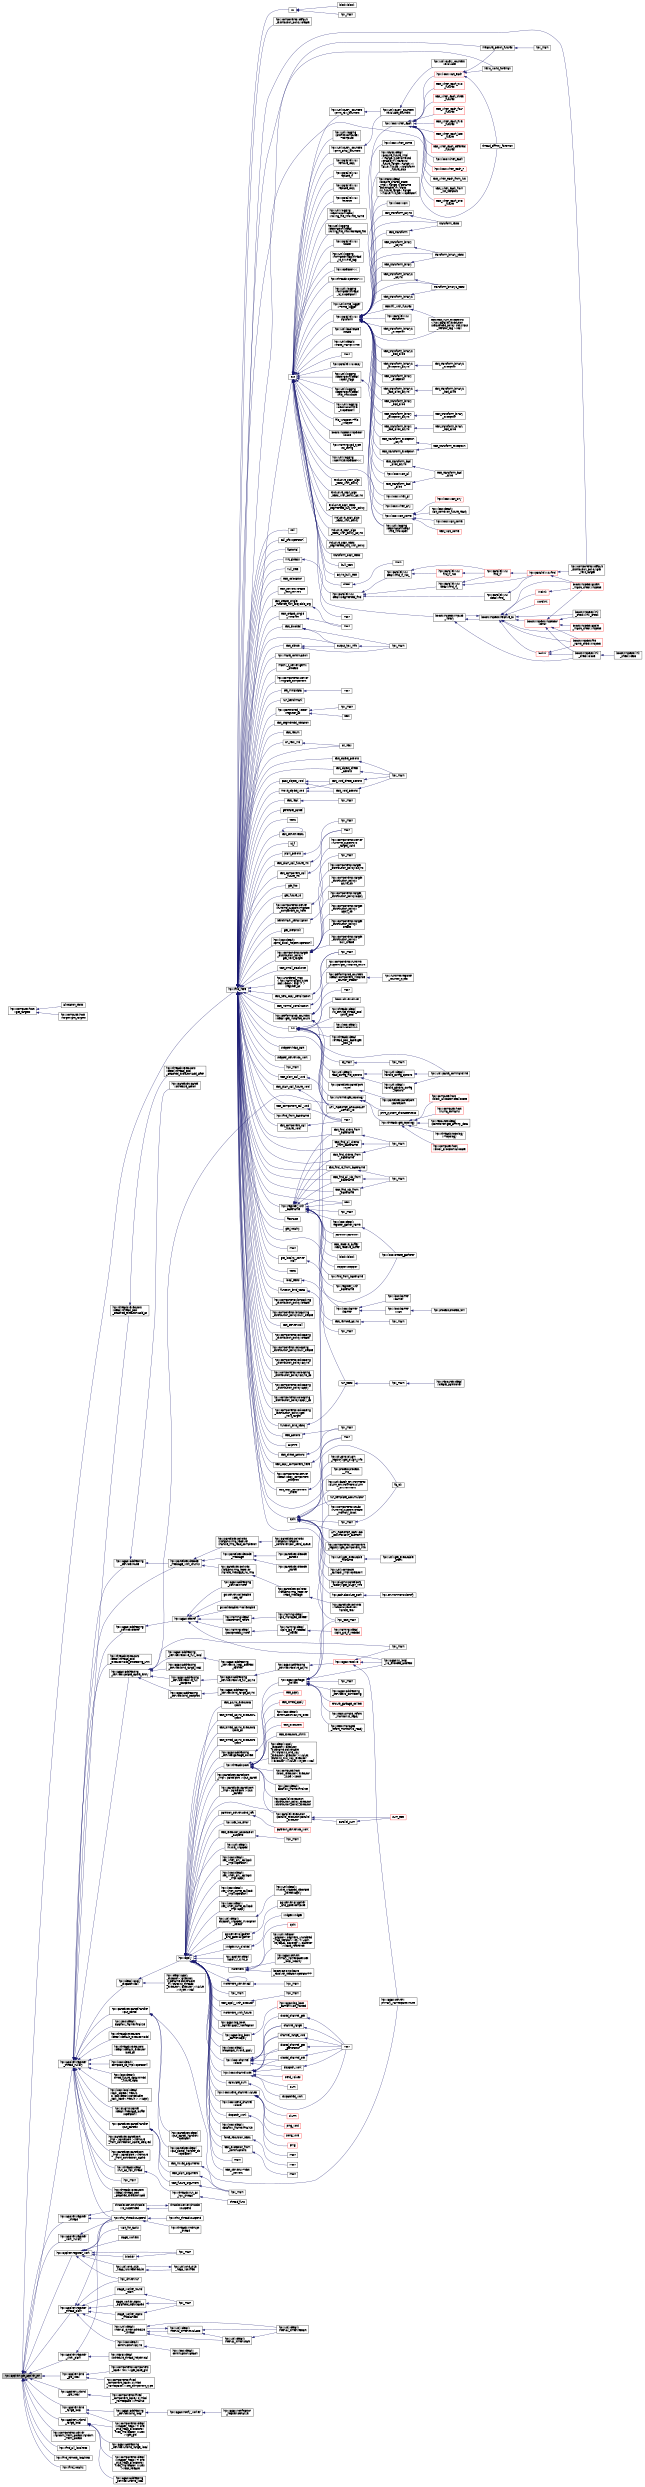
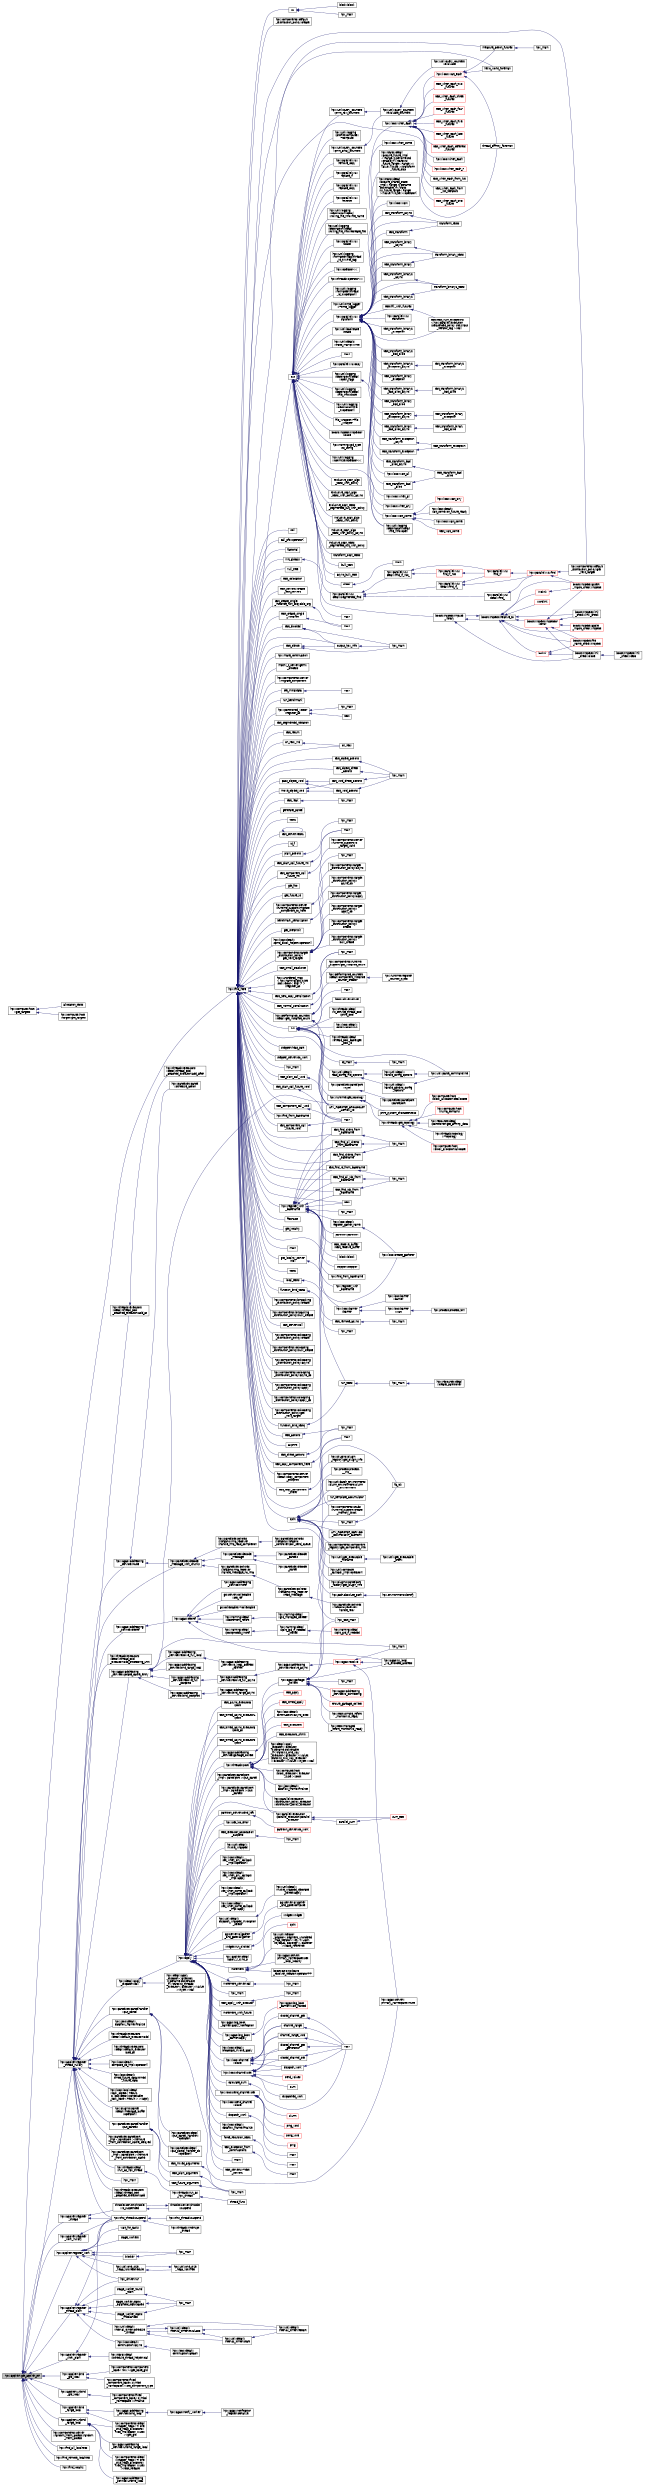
node "hpx::agas::addressing _service::is_connecting": color black -> red
node "hpx::lcos::send_channel::values": label "hpx::lcos::send_channel::values" -> "hpx::lcos::send_channel::set"
